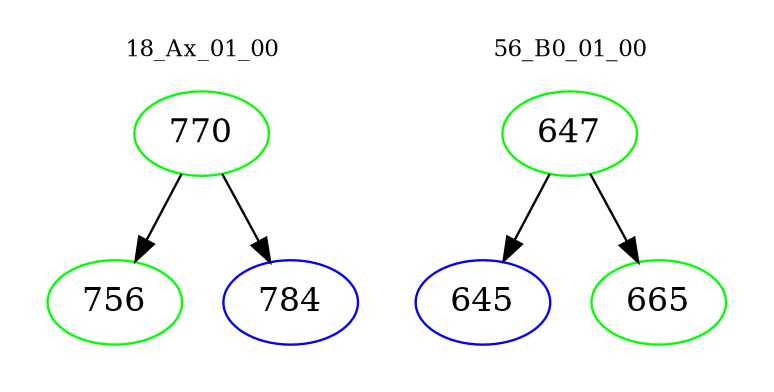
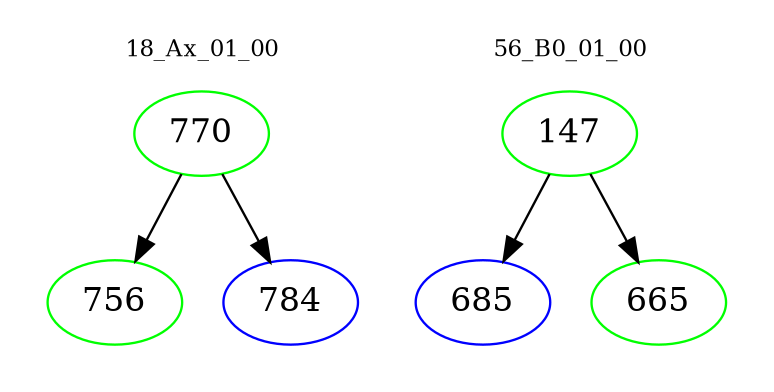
node "647": label "647" -> "147"
node "645": label "645" -> "685"
